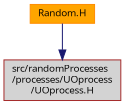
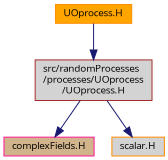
node "Random.H": label "Random.H" -> "UOprocess.H"
node "complexFields.H": added
node "scalar.H": added
